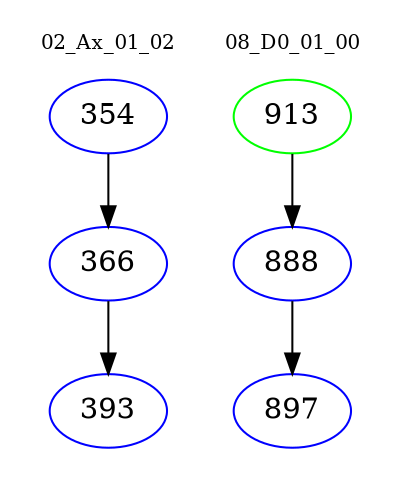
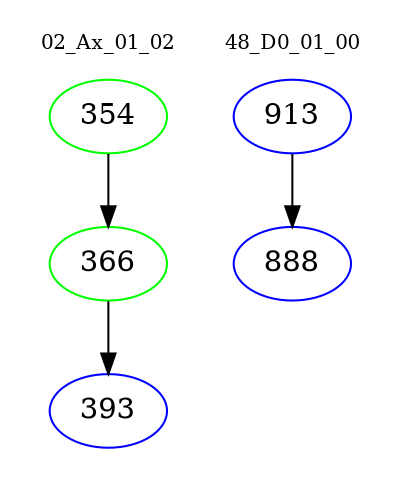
cluster "08_D0_01_00": label "08_D0_01_00" -> "48_D0_01_00"
node "354": color blue -> green
node "913": color green -> blue
node "366": color blue -> green
node "897": removed
